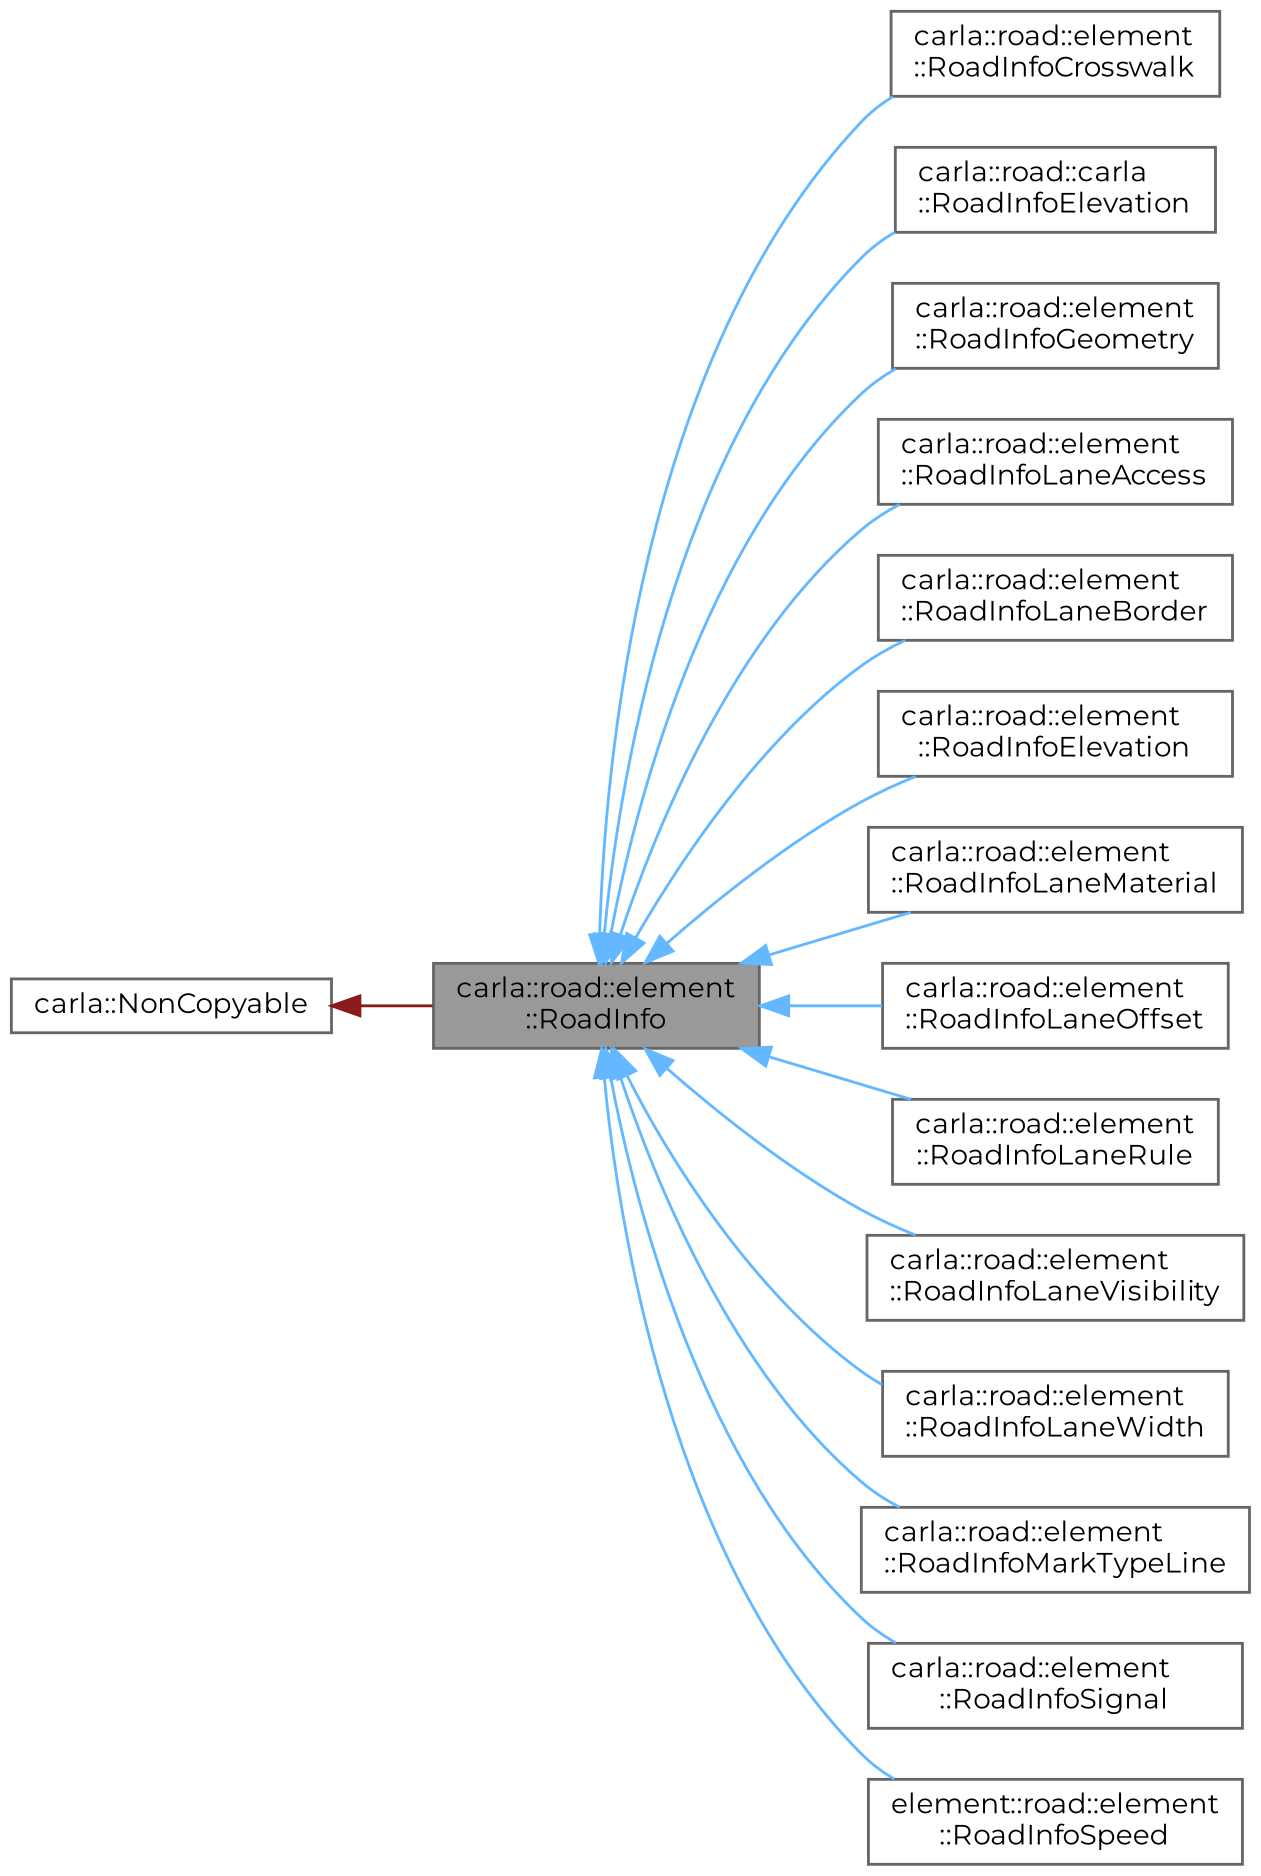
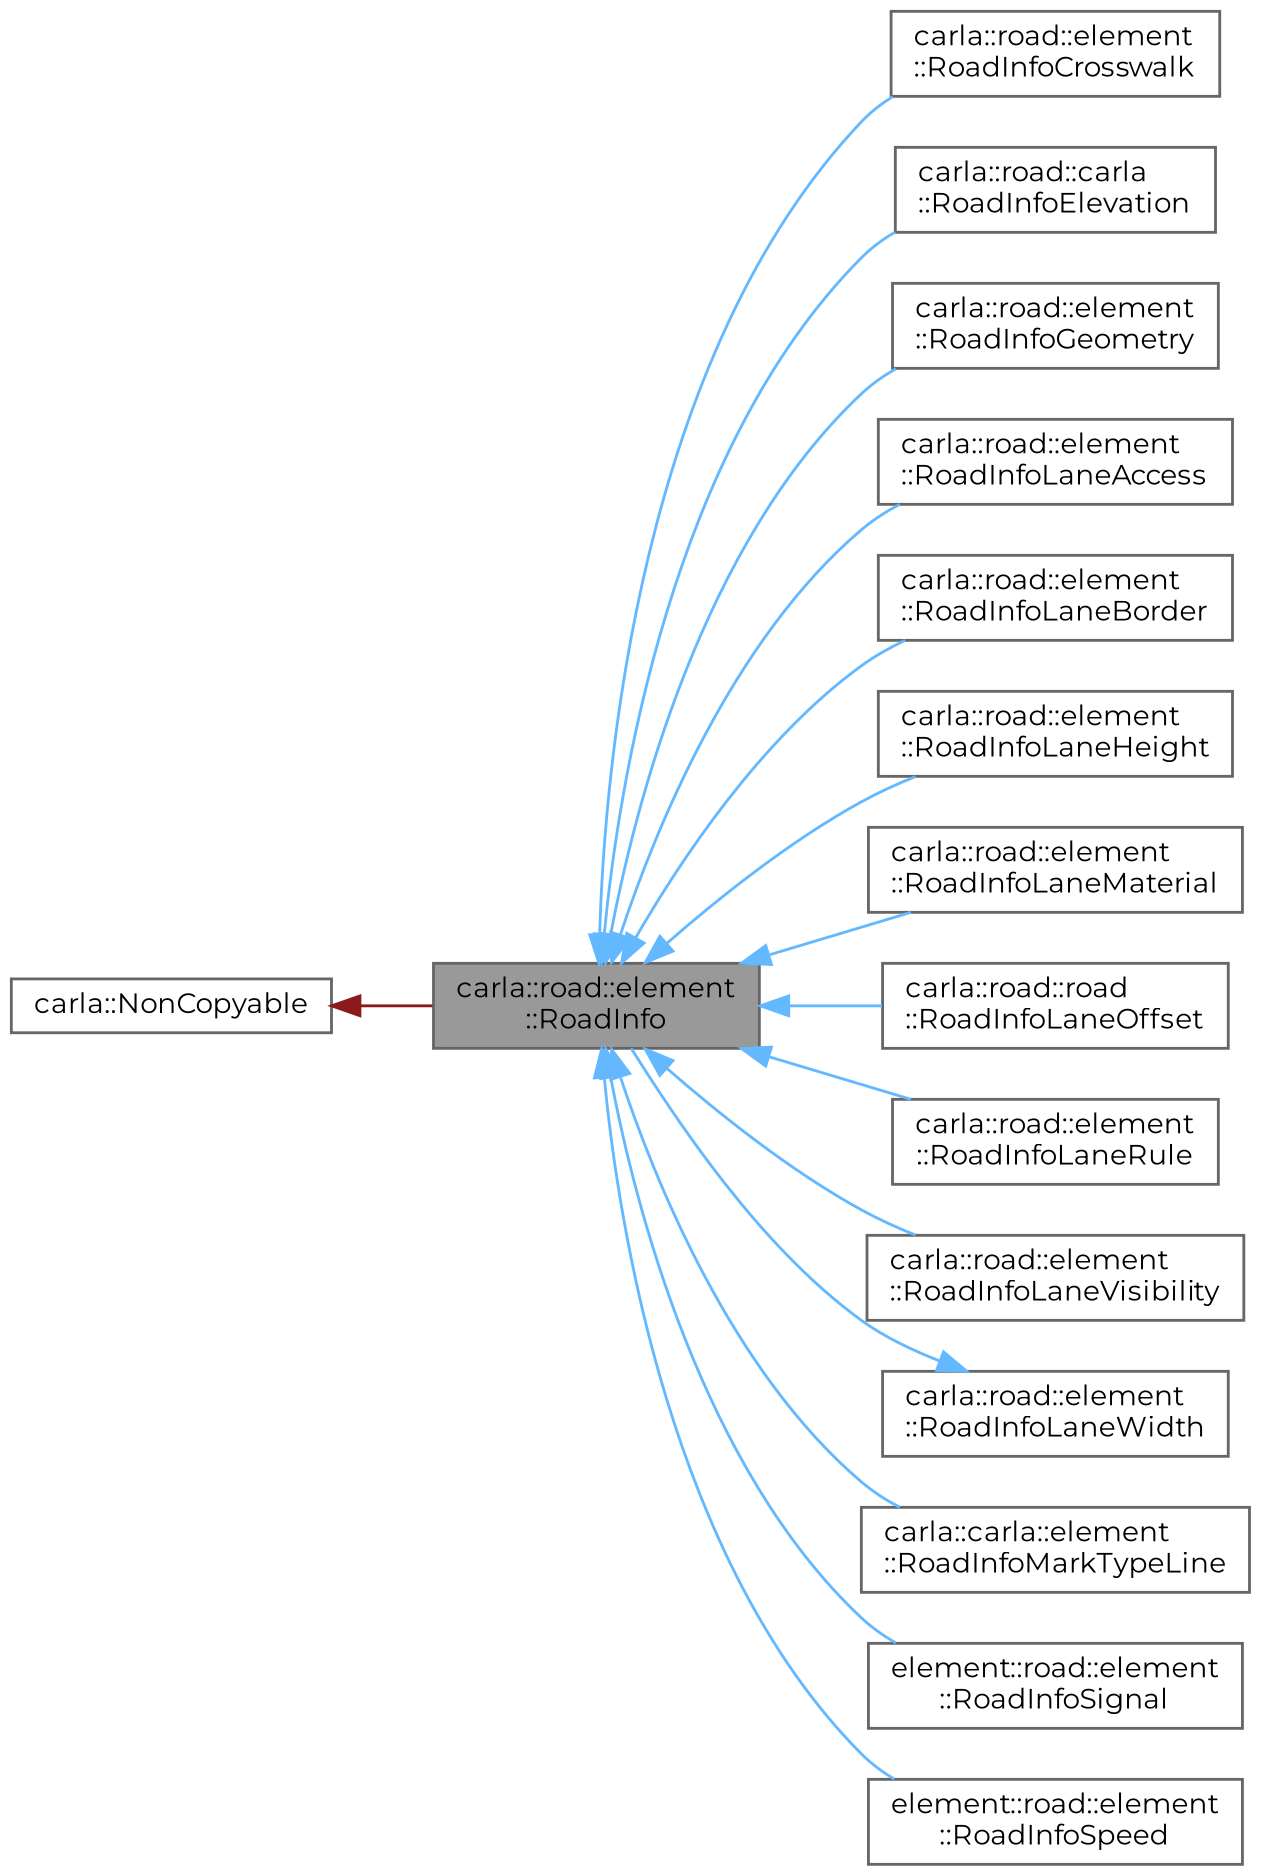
node "carla::road::element ::RoadInfoElevation": label "carla::road::element ::RoadInfoElevation" -> "carla::road::element ::RoadInfoLaneHeight"
node "carla::road::element ::RoadInfoLaneOffset": label "carla::road::element ::RoadInfoLaneOffset" -> "carla::road::road ::RoadInfoLaneOffset"
edge "carla::road::element ::RoadInfoLaneWidth" -> "carla::road::element ::RoadInfo": reversed
node "carla::road::element ::RoadInfoMarkTypeLine": label "carla::road::element ::RoadInfoMarkTypeLine" -> "carla::carla::element ::RoadInfoMarkTypeLine"
node "carla::road::element ::RoadInfoSignal": label "carla::road::element ::RoadInfoSignal" -> "element::road::element ::RoadInfoSignal"
